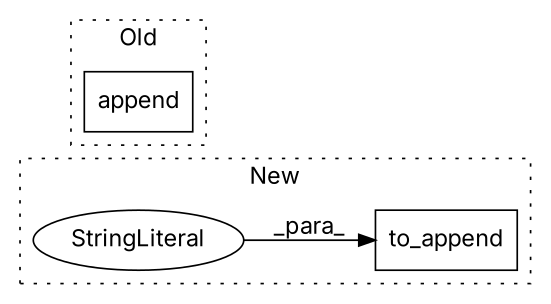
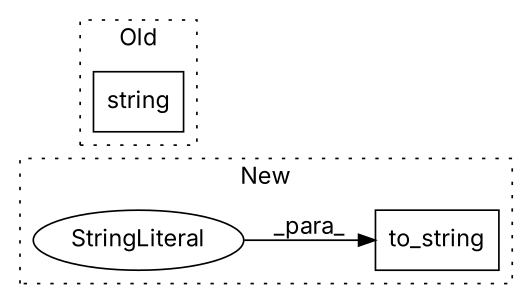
node "append": label "append" -> "string"
node "to_append": label "to_append" -> "to_string"
